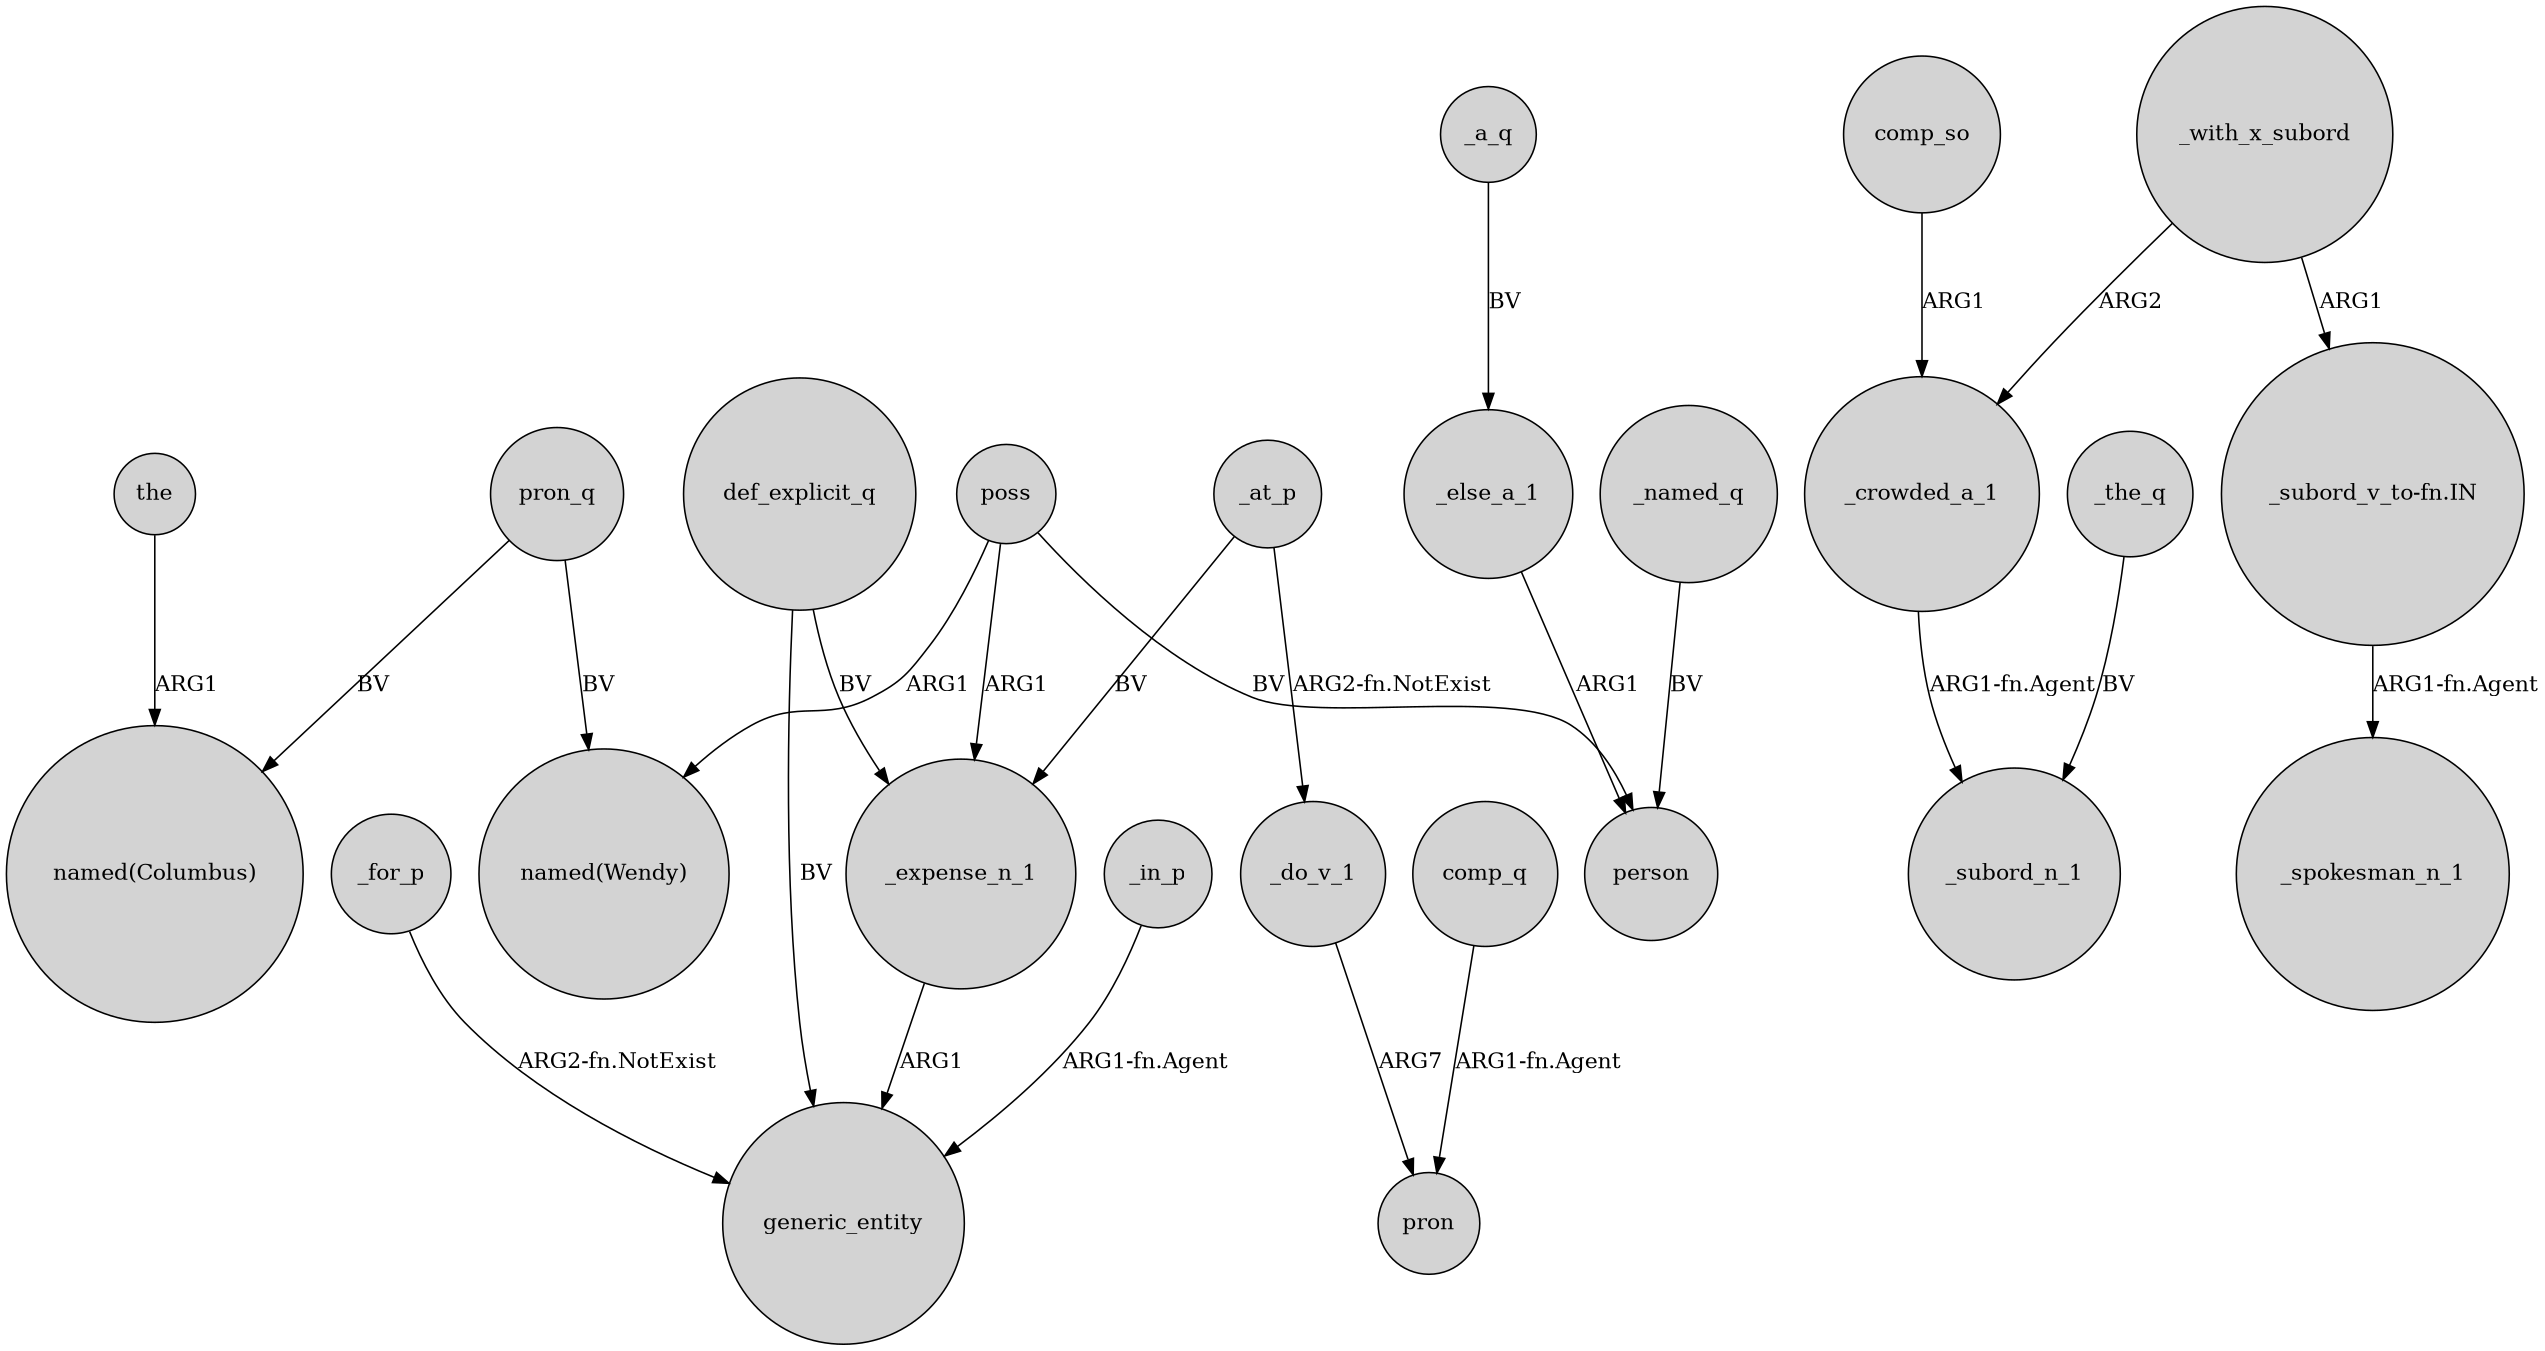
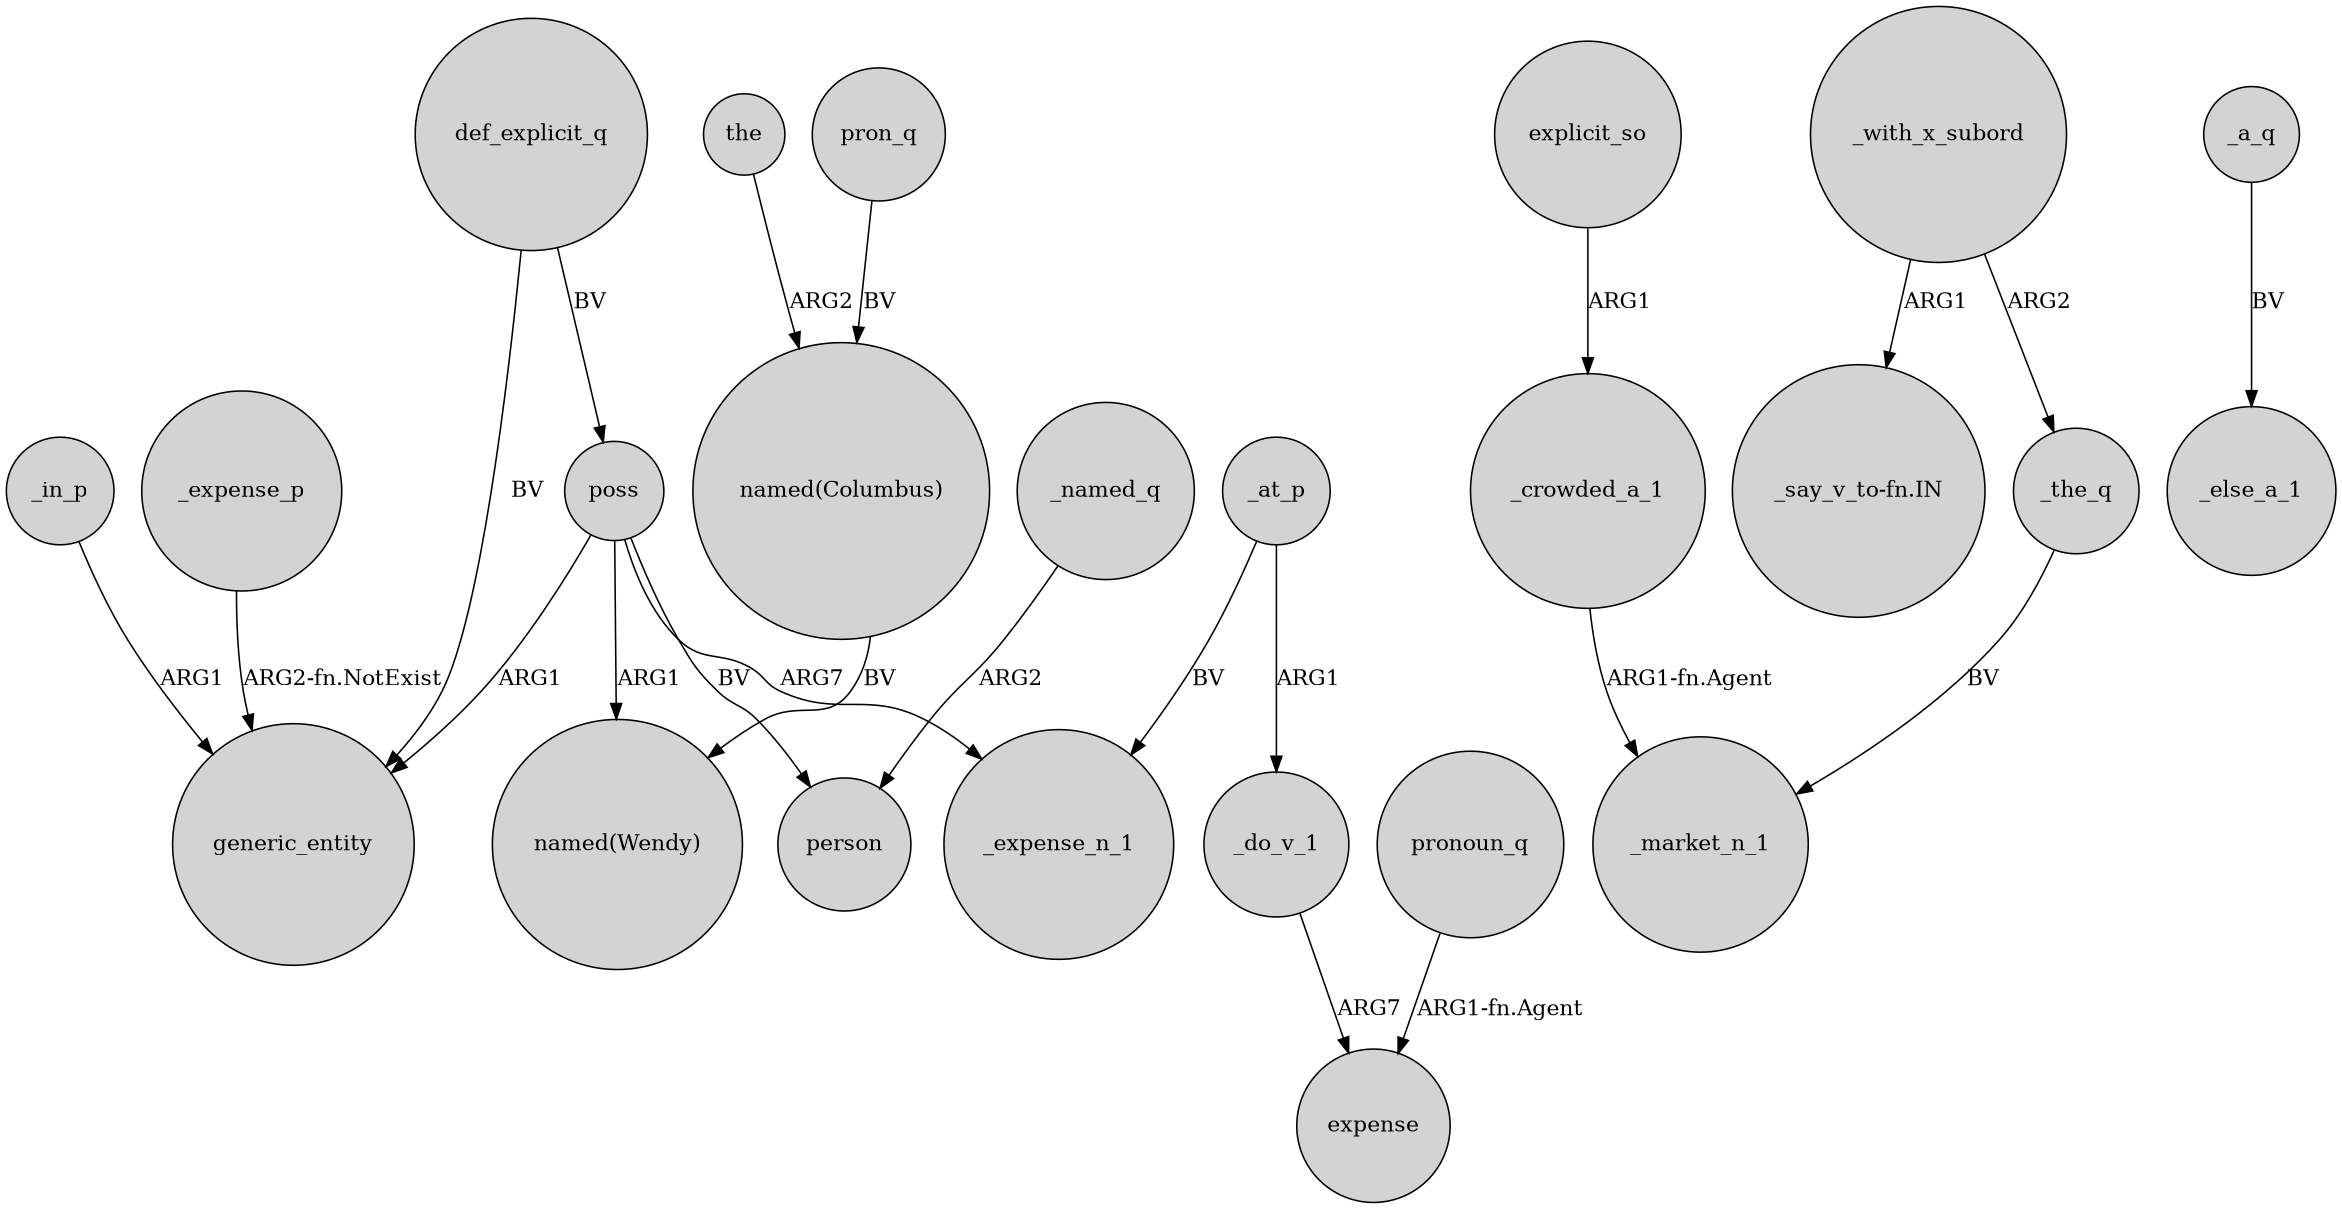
node "comp_so": label "comp_so" -> "explicit_so"
edge "_with_x_subord" -> "_crowded_a_1": now "_with_x_subord" -> "_the_q"
node "_subord_v_to-fn.IN": label "_subord_v_to-fn.IN" -> "_say_v_to-fn.IN"
edge "pron_q" -> "named(Wendy)": now "named(Columbus)" -> "named(Wendy)"
edge "_else_a_1" -> "person": removed, label "ARG1"
edge "the" -> "named(Columbus)": label "ARG1" -> "ARG2"
edge "poss" -> "_expense_n_1": label "ARG1" -> "ARG7"
edge "_at_p" -> "_do_v_1": label "ARG2-fn.NotExist" -> "ARG1"
edge "_named_q" -> "person": label "BV" -> "ARG2"
edge "def_explicit_q" -> "_expense_n_1": now "def_explicit_q" -> "poss"
node "_for_p": label "_for_p" -> "_expense_p"
node "comp_q": label "comp_q" -> "pronoun_q"
node "_subord_n_1": label "_subord_n_1" -> "_market_n_1"
node "_spokesman_n_1": removed
edge "_expense_n_1" -> "generic_entity": now "poss" -> "generic_entity"
edge "_in_p" -> "generic_entity": label "ARG1-fn.Agent" -> "ARG1"
node "pron": label "pron" -> "expense"
